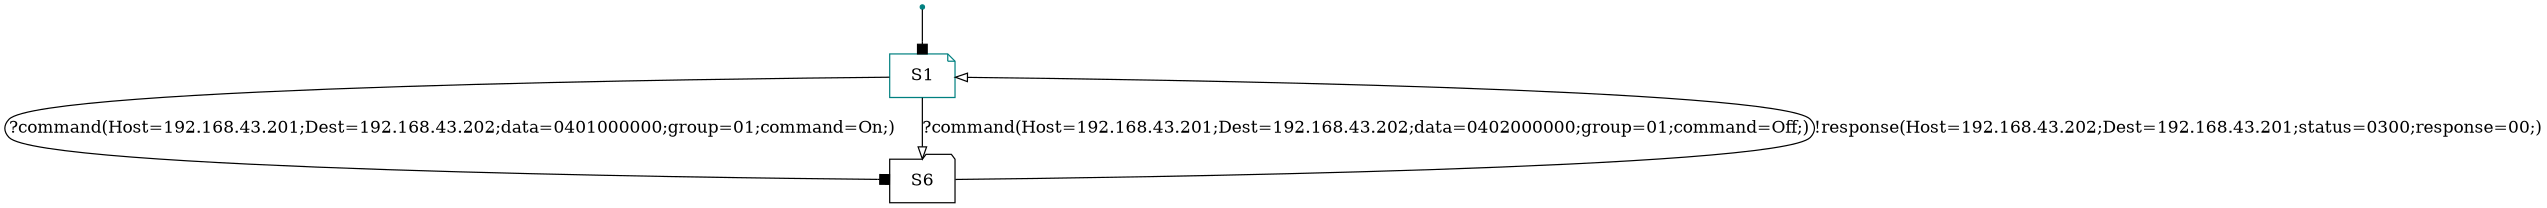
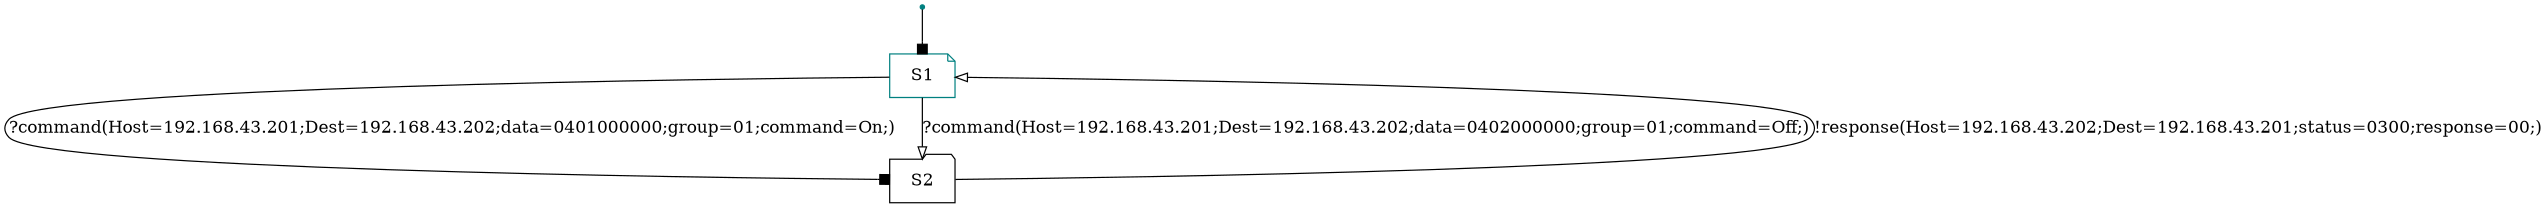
node "S6": label "S6" -> "S2"
